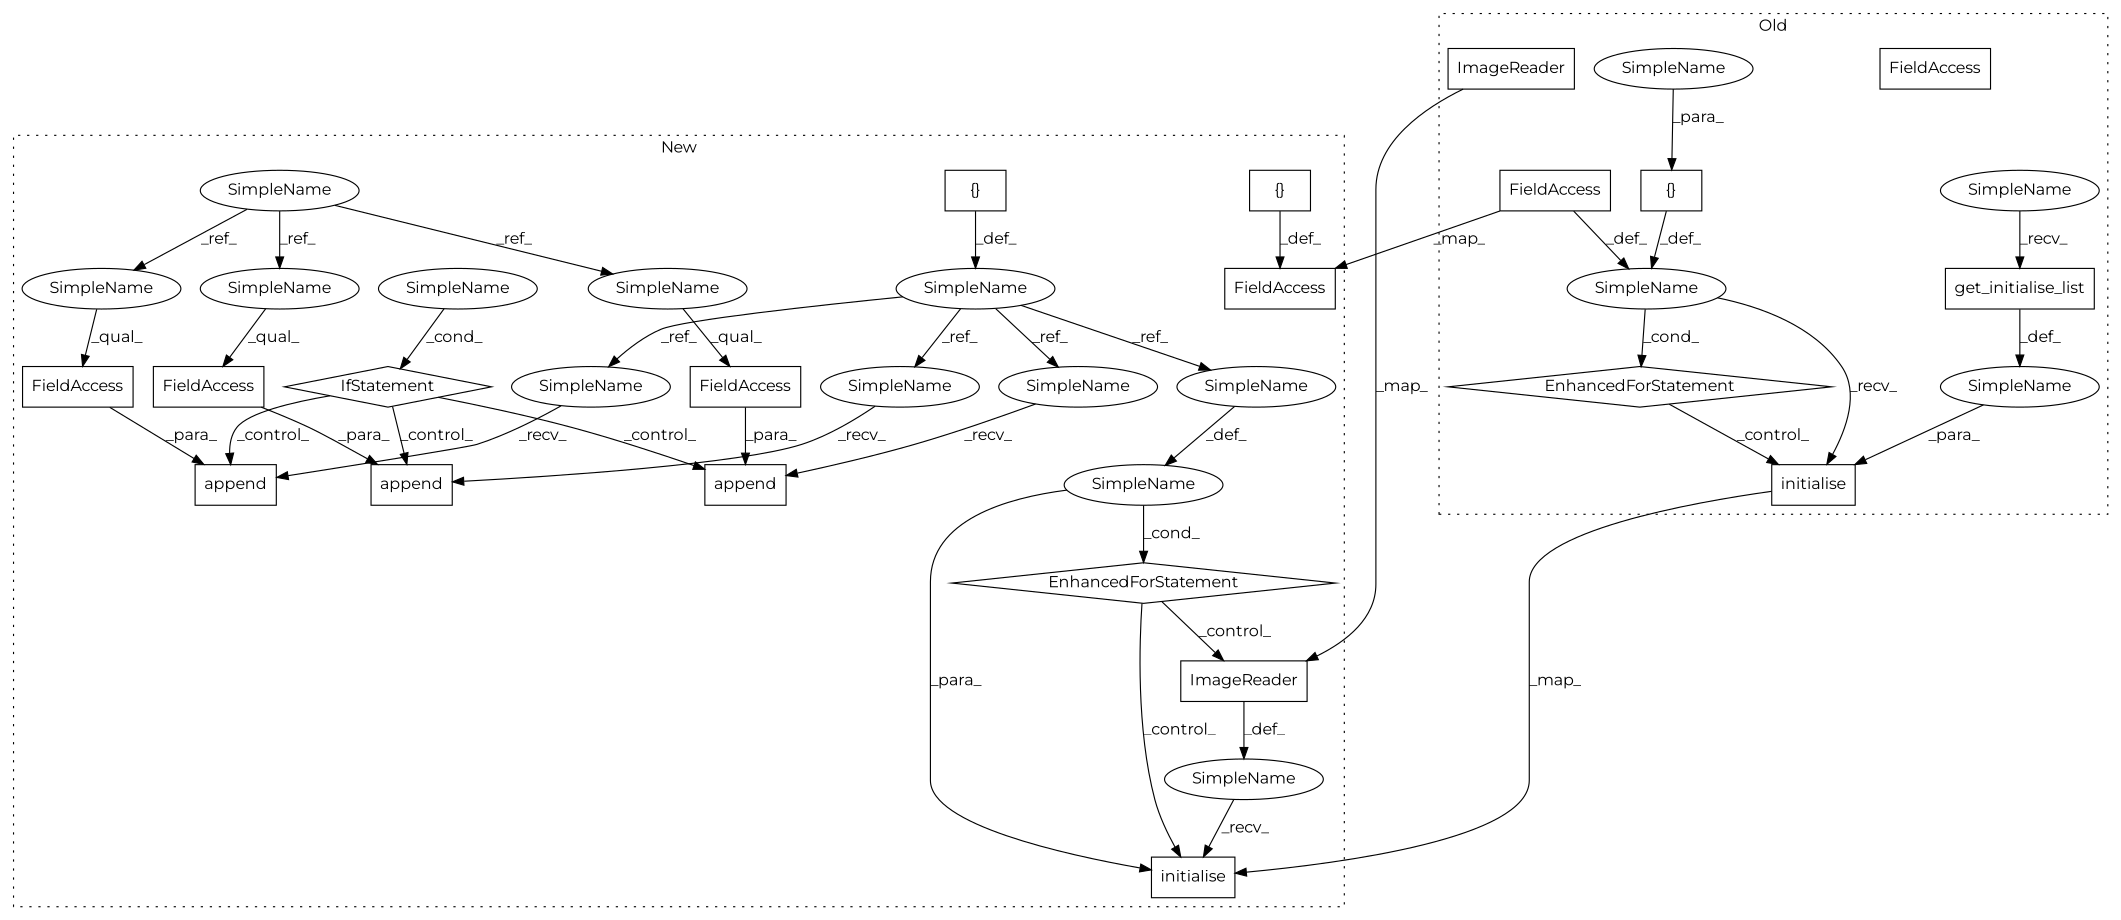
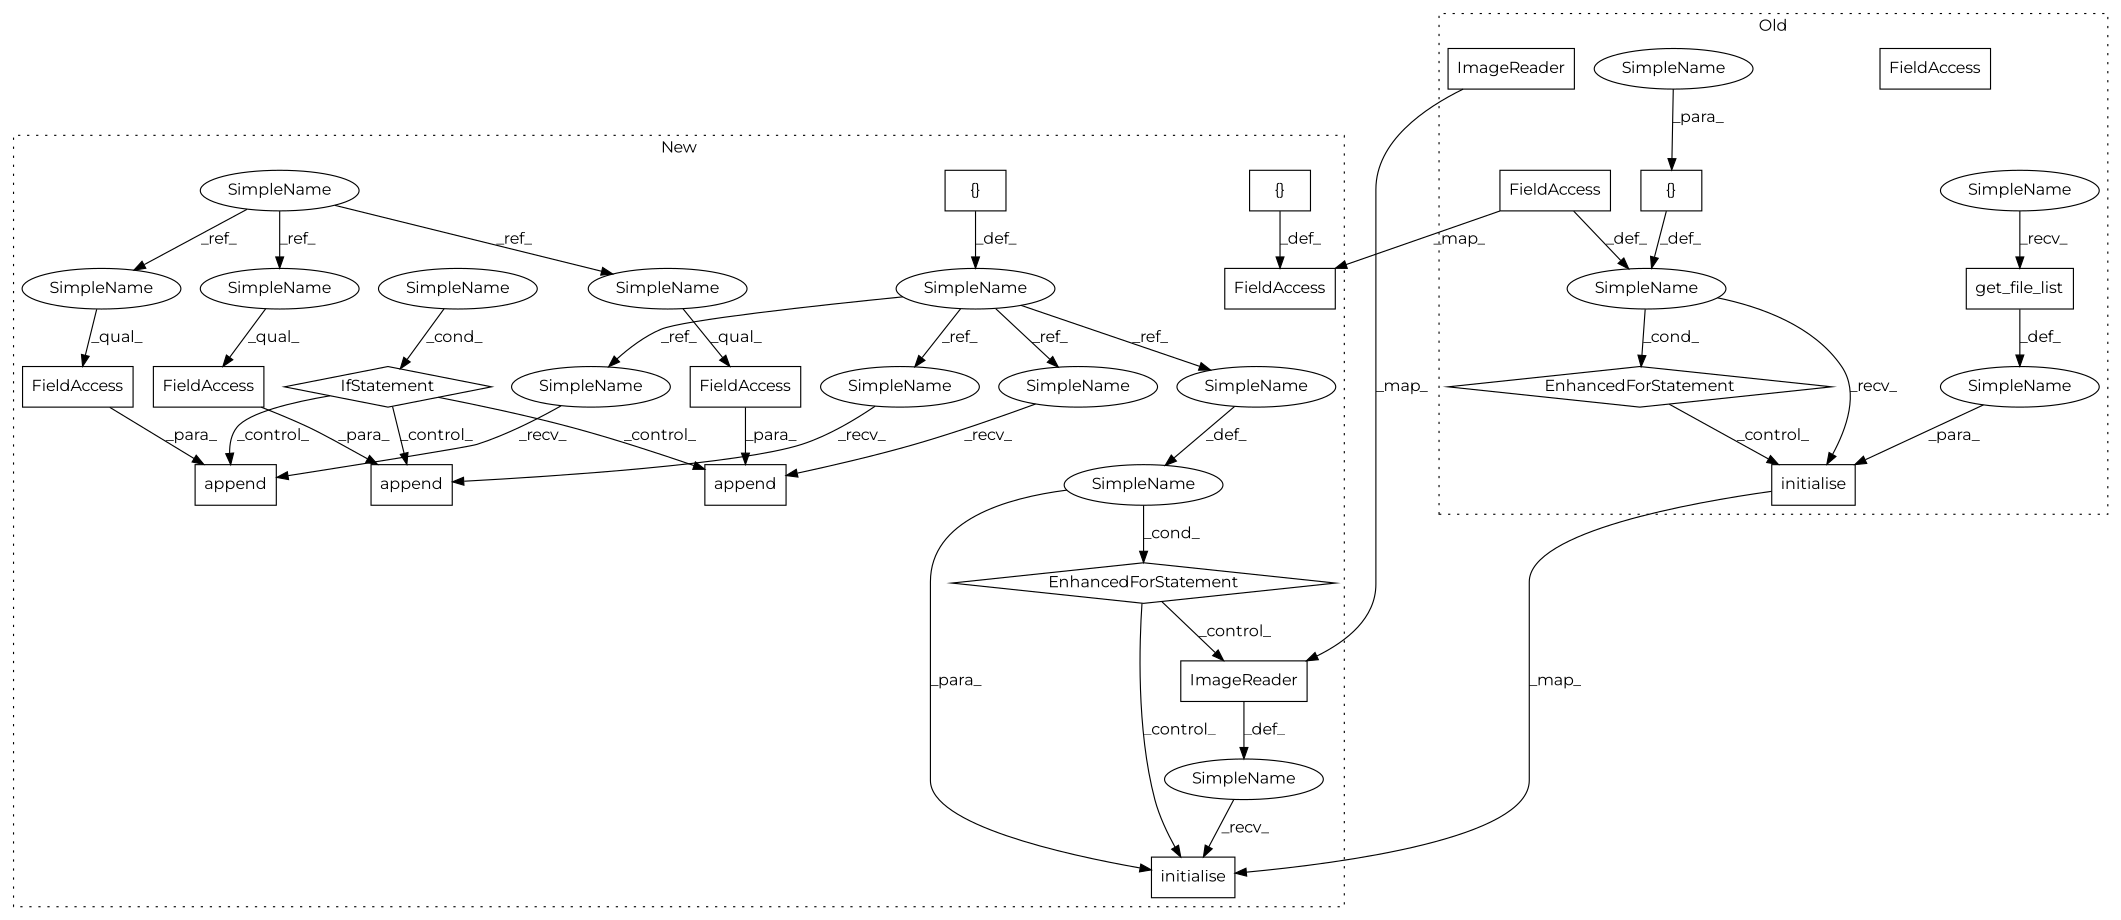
node "get_initialise_list": label "get_initialise_list" -> "get_file_list"
